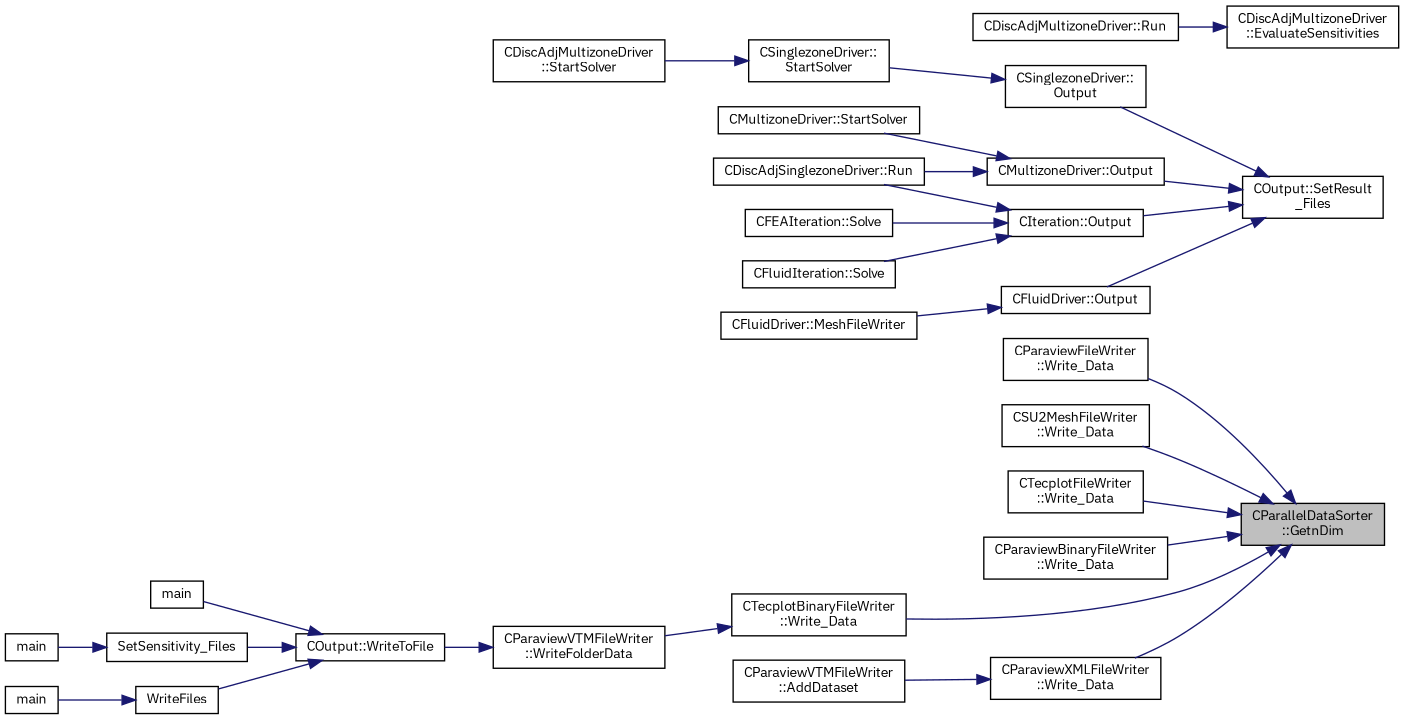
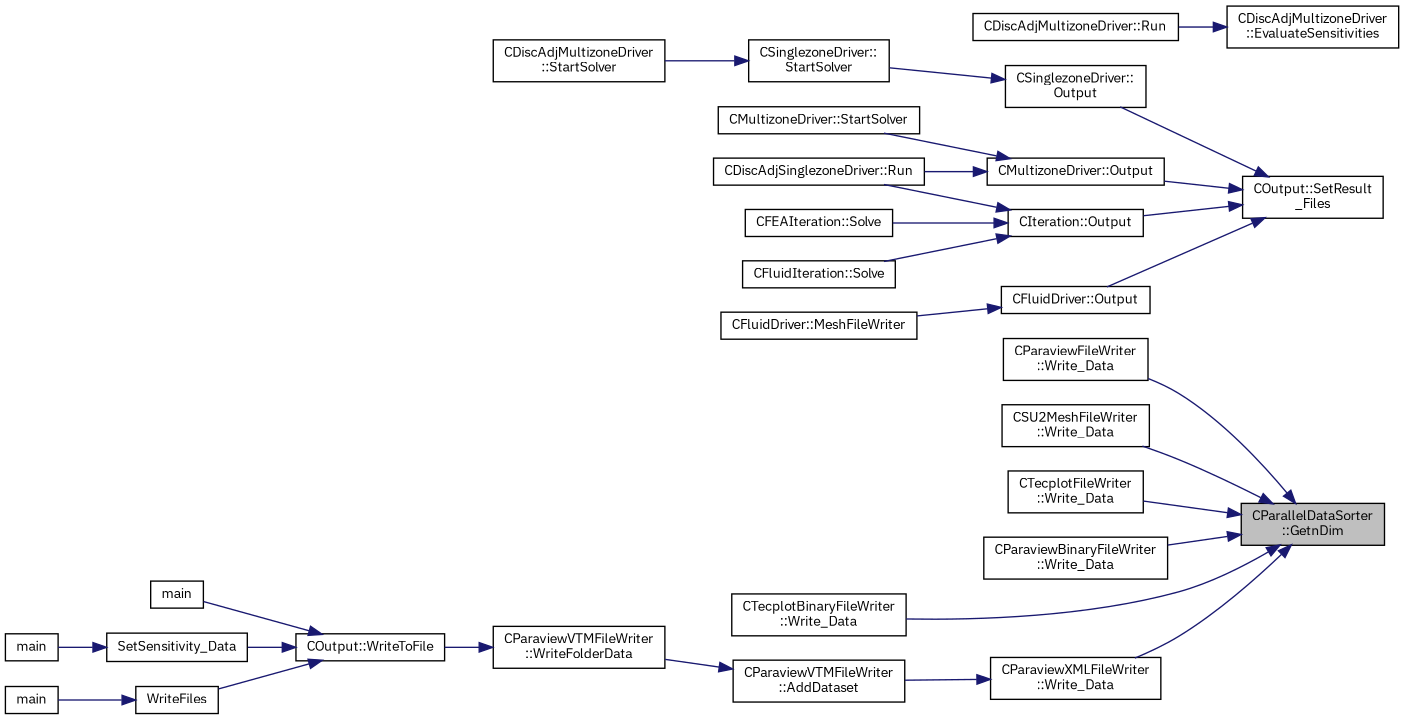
edge "CParaviewVTMFileWriter ::WriteFolderData" -> "CTecplotBinaryFileWriter ::Write_Data": now "CParaviewVTMFileWriter ::WriteFolderData" -> "CParaviewVTMFileWriter ::AddDataset"
node "SetSensitivity_Files": label "SetSensitivity_Files" -> "SetSensitivity_Data"
